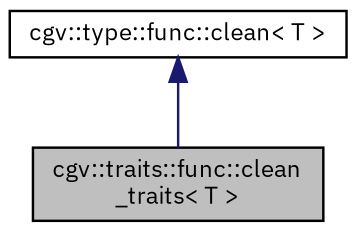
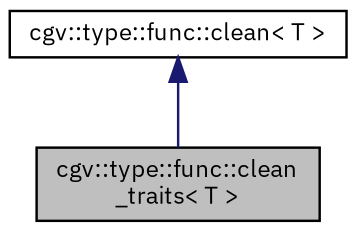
node "cgv::traits::func::clean _traits< T >": label "cgv::traits::func::clean _traits< T >" -> "cgv::type::func::clean _traits< T >"
